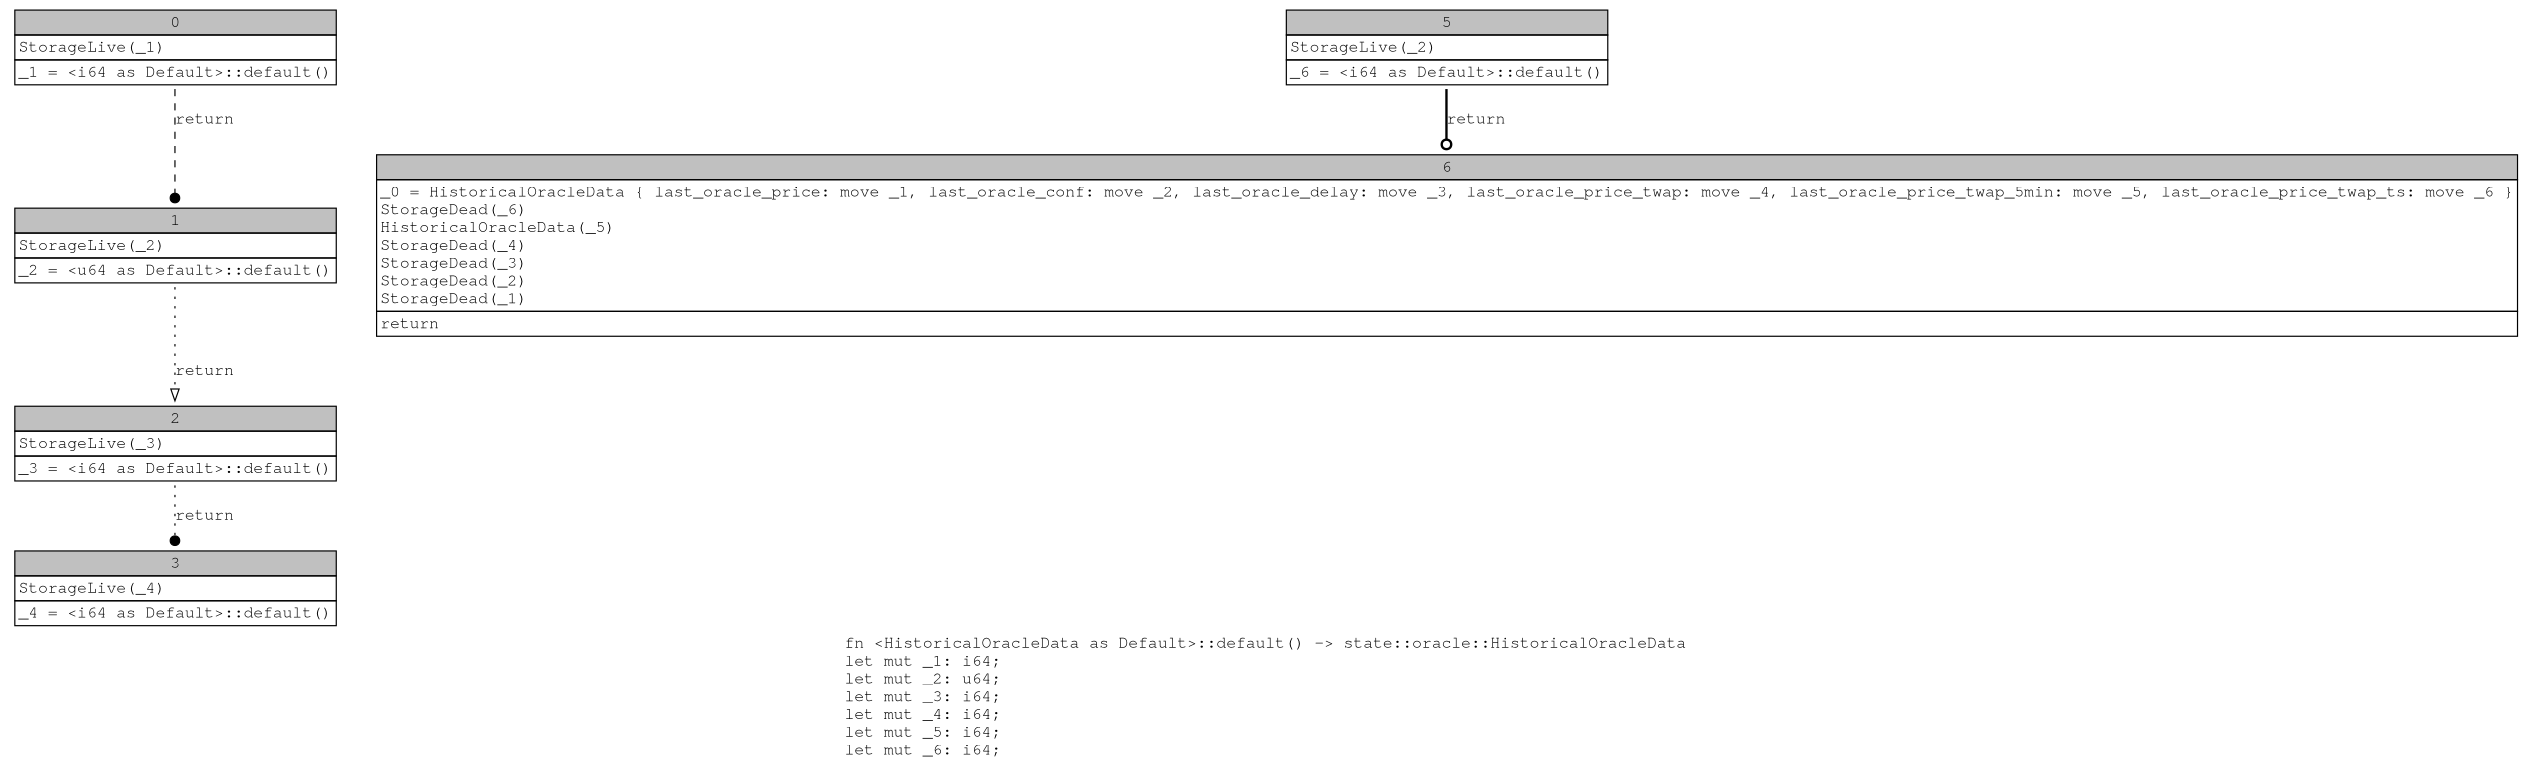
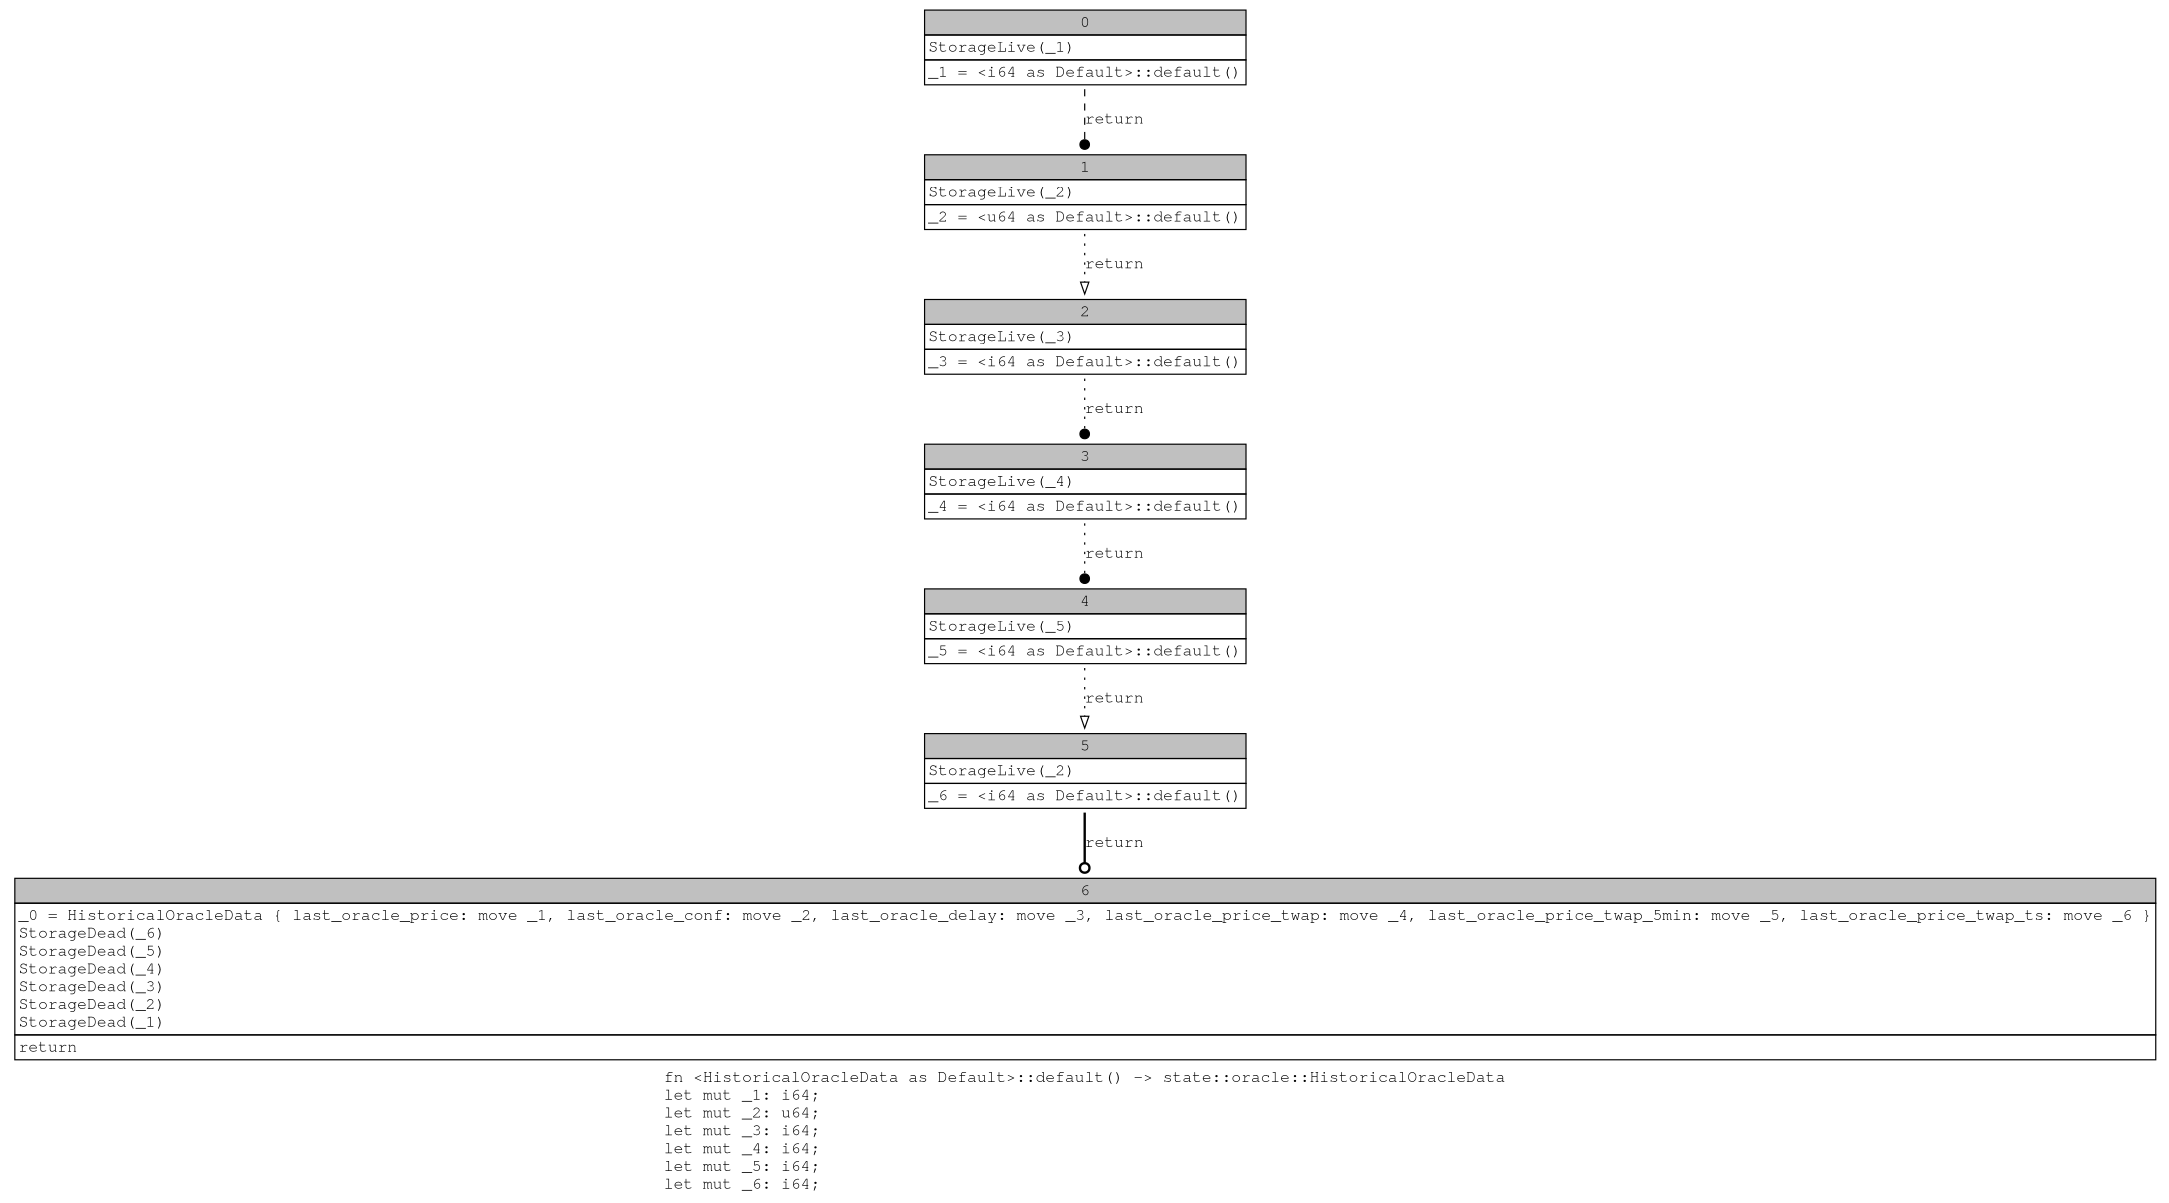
node "6": text "HistoricalOracleData(_5)" -> "StorageDead(_5)"
node "4": added
